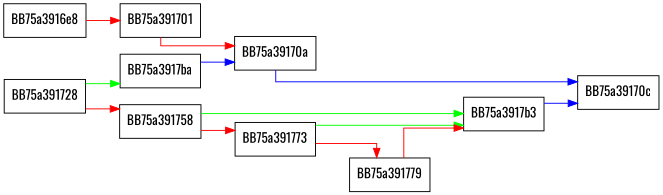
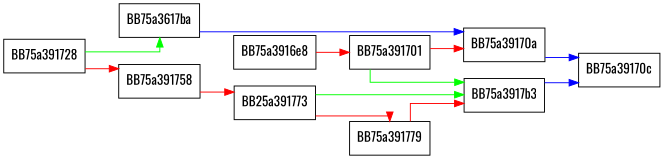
node "BB75a3917ba": label "BB75a3917ba" -> "BB75a3617ba"
edge "BB75a391758" -> "BB75a3917b3": now "BB75a391701" -> "BB75a3917b3"
node "BB75a391773": label "BB75a391773" -> "BB25a391773"
